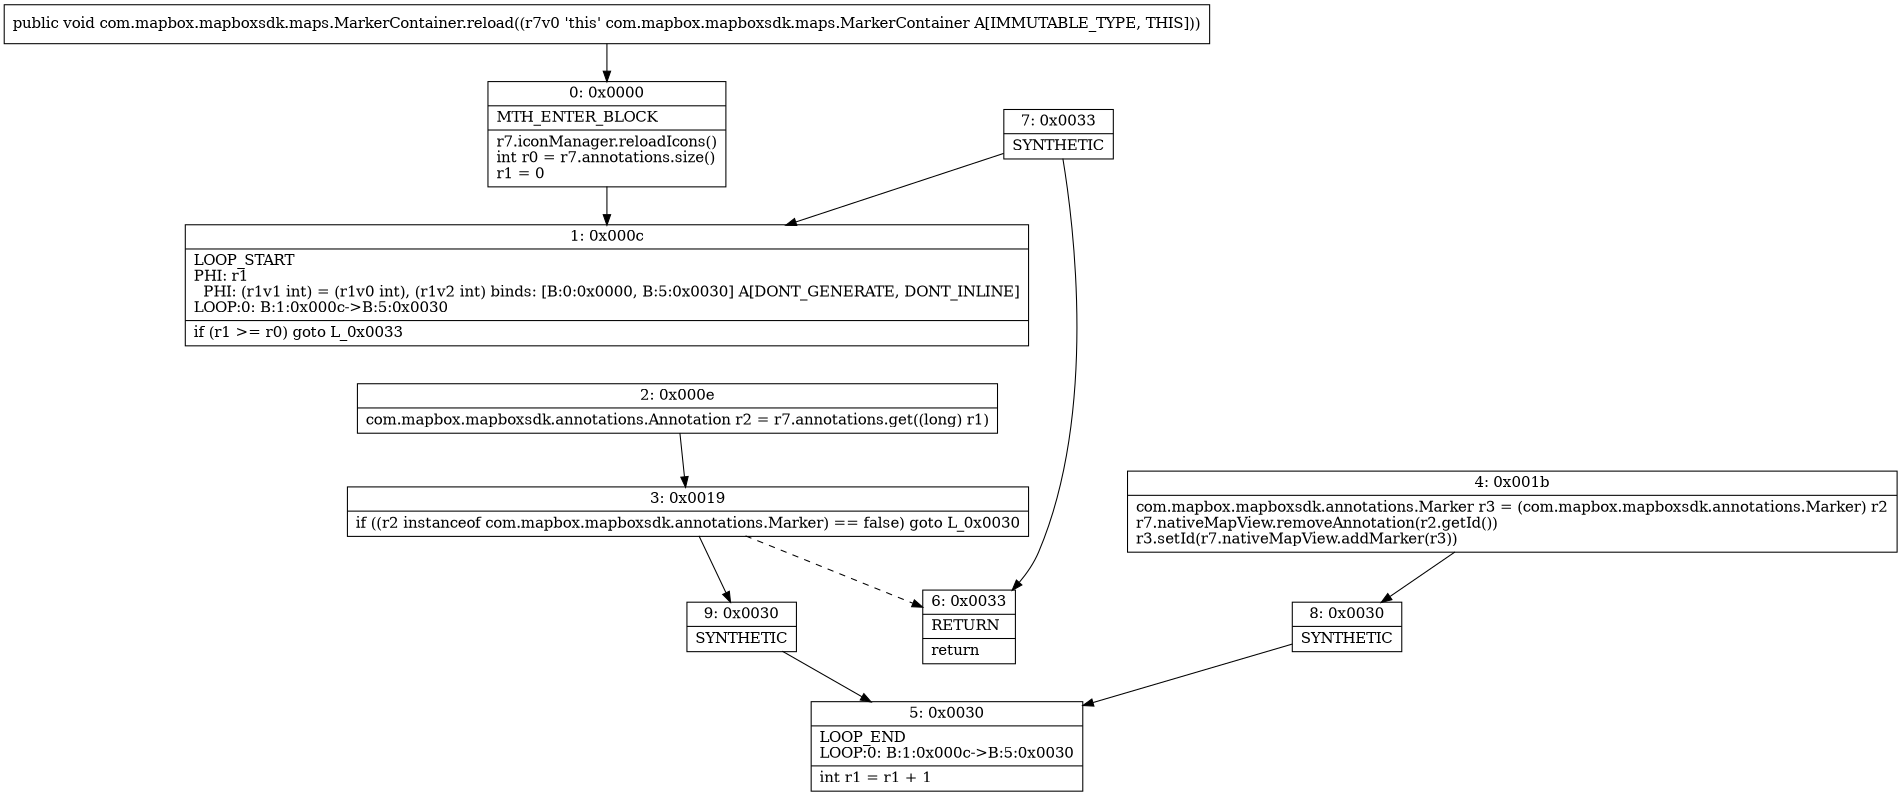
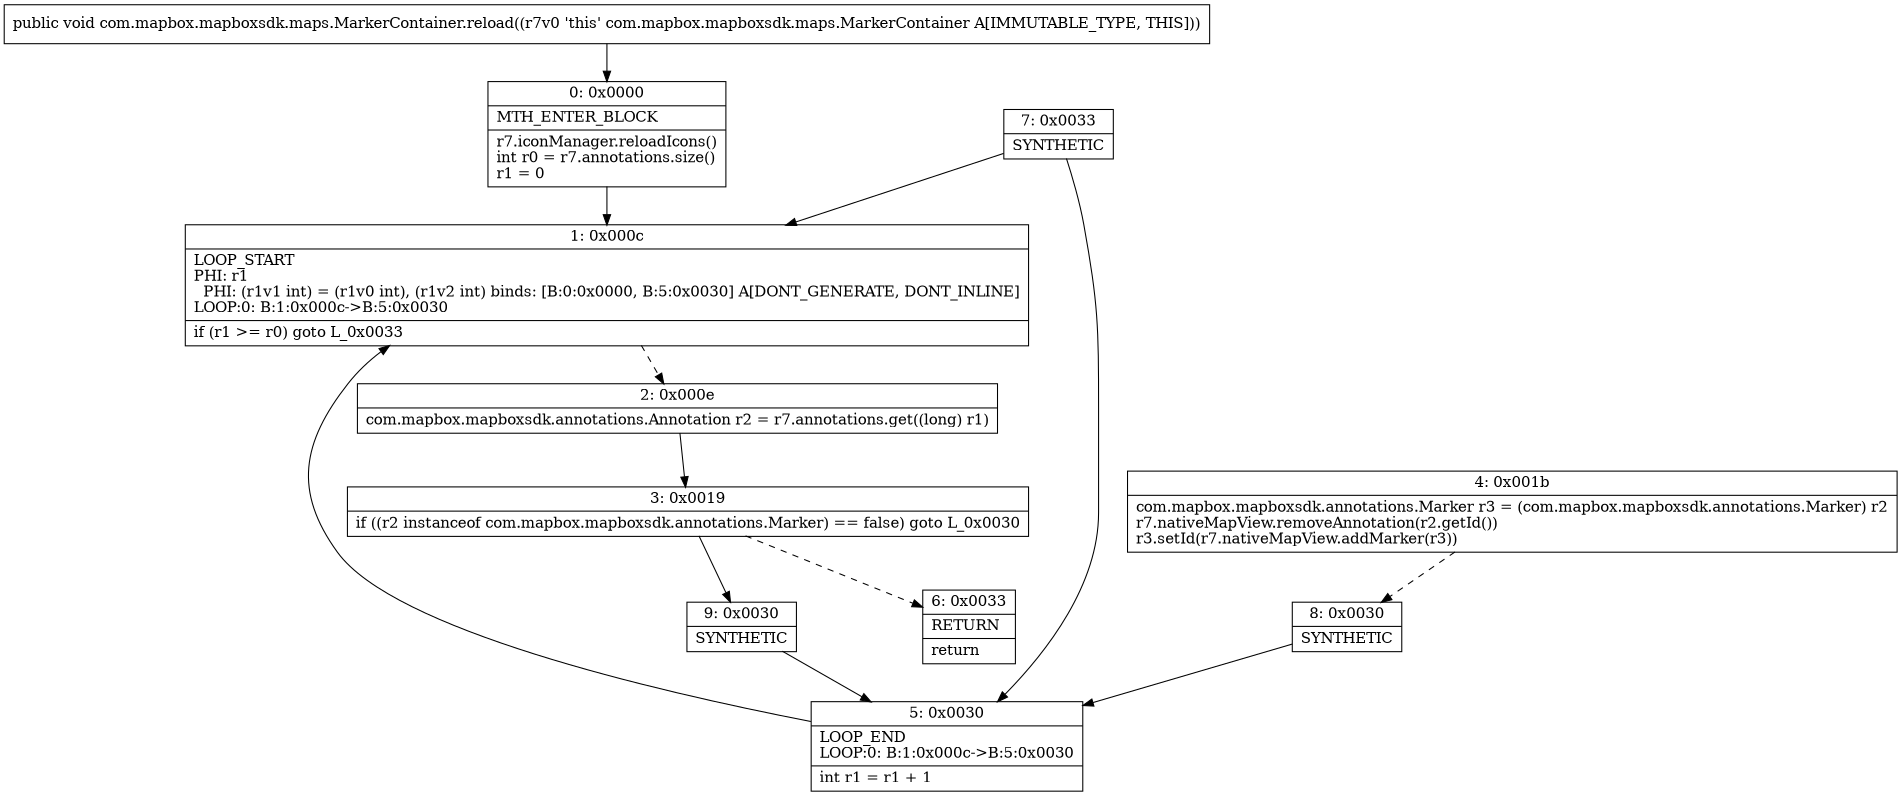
edge "1: 0x000c" -> "2: 0x000e": added
edge "7: 0x0033" -> "6: 0x0033": now "7: 0x0033" -> "5: 0x0030"
edge "4: 0x001b" -> "8: 0x0030": style solid -> dashed
edge "5: 0x0030" -> "1: 0x000c": added
